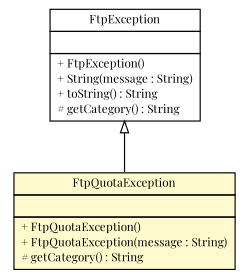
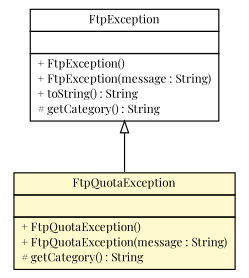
node "FtpException": text "+ String(message : String)" -> "+ FtpException(message : String)"
